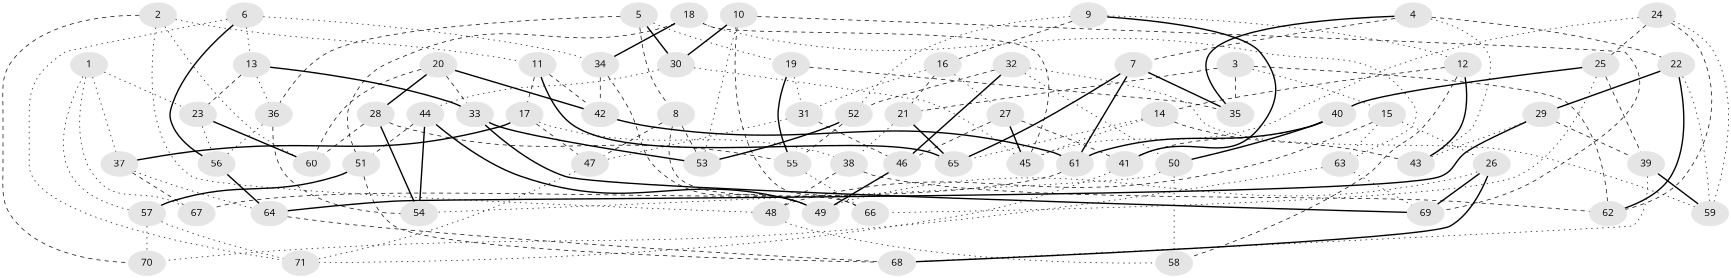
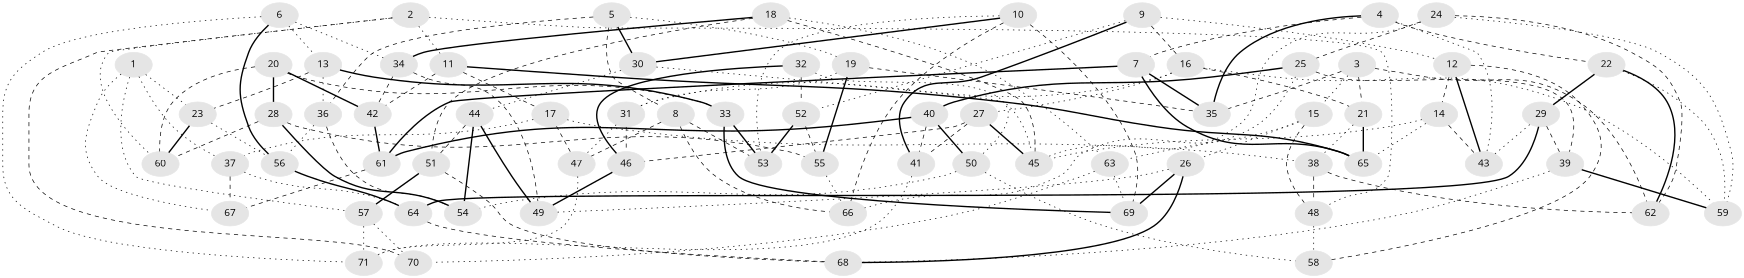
edge "32" -- "59": now "16" -- "59"
edge "17" -- "37": style bold -> dotted
